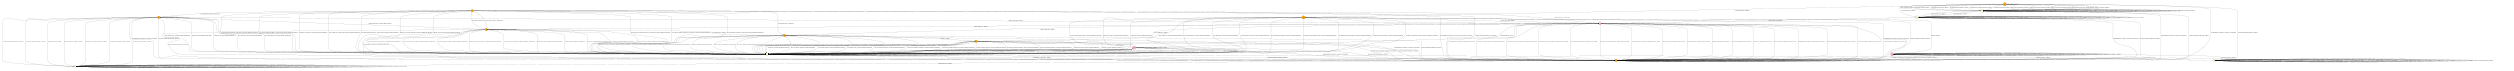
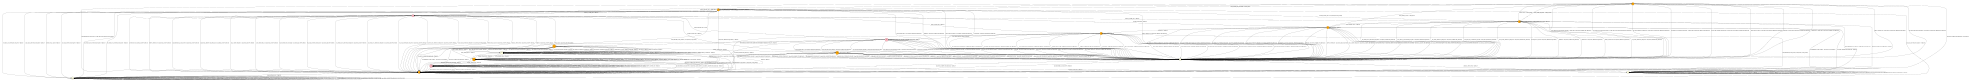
edge "s0" -> "s7": reversed
node "s13": fillcolor lightyellow -> orange
edge "s13" -> "s4": now "s13" -> "s45"
edge "s10" -> "s11": added, label "SERVER_HELLO_DONE / ECDH_CLIENT_KEY_EXCHANGE|CHANGE_CIPHER_SPEC|FINISHED"
